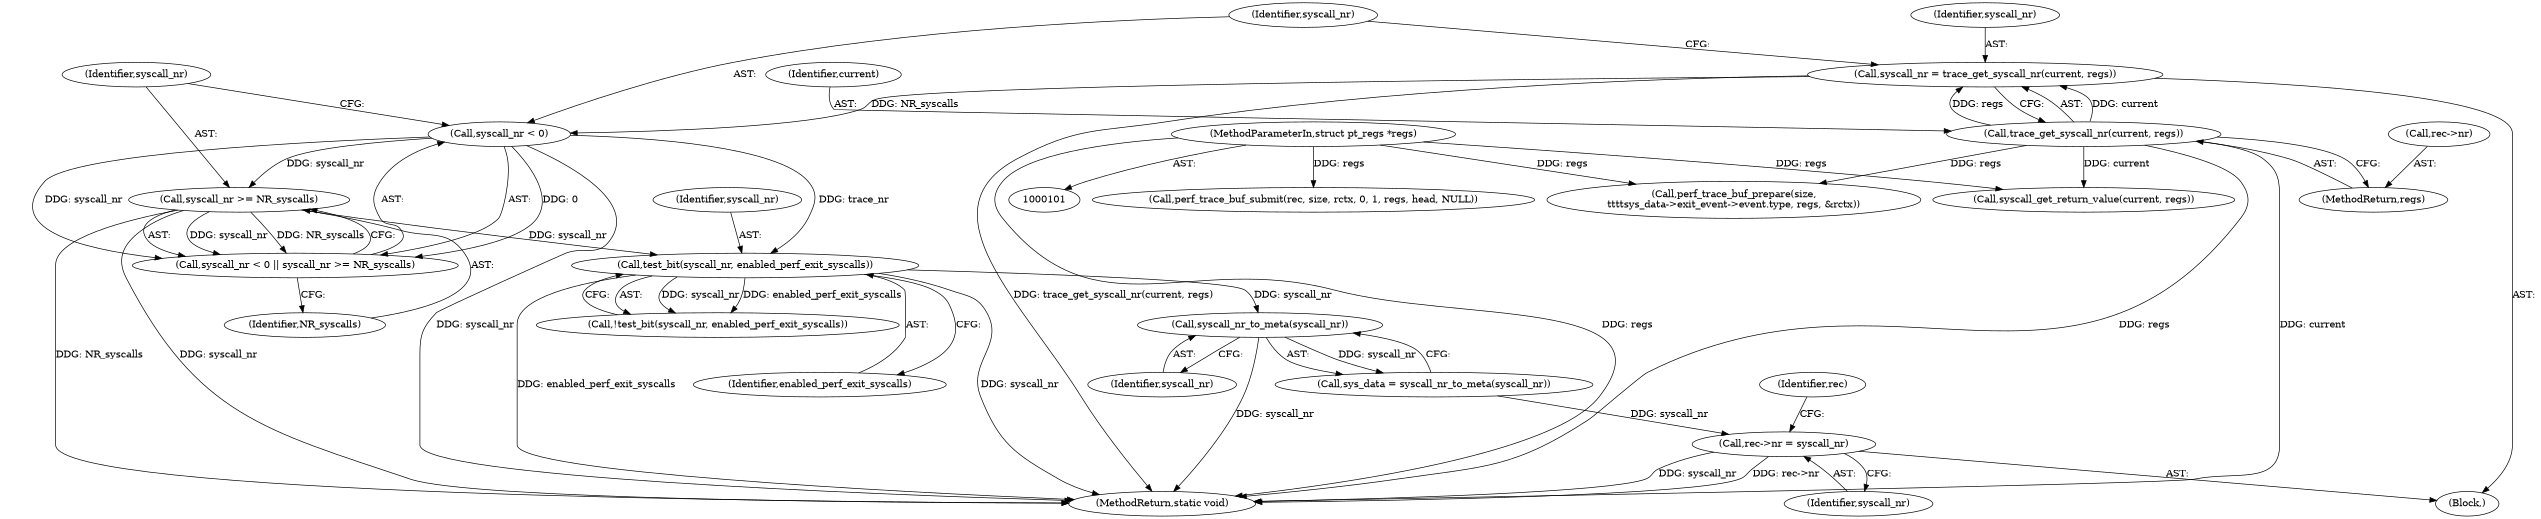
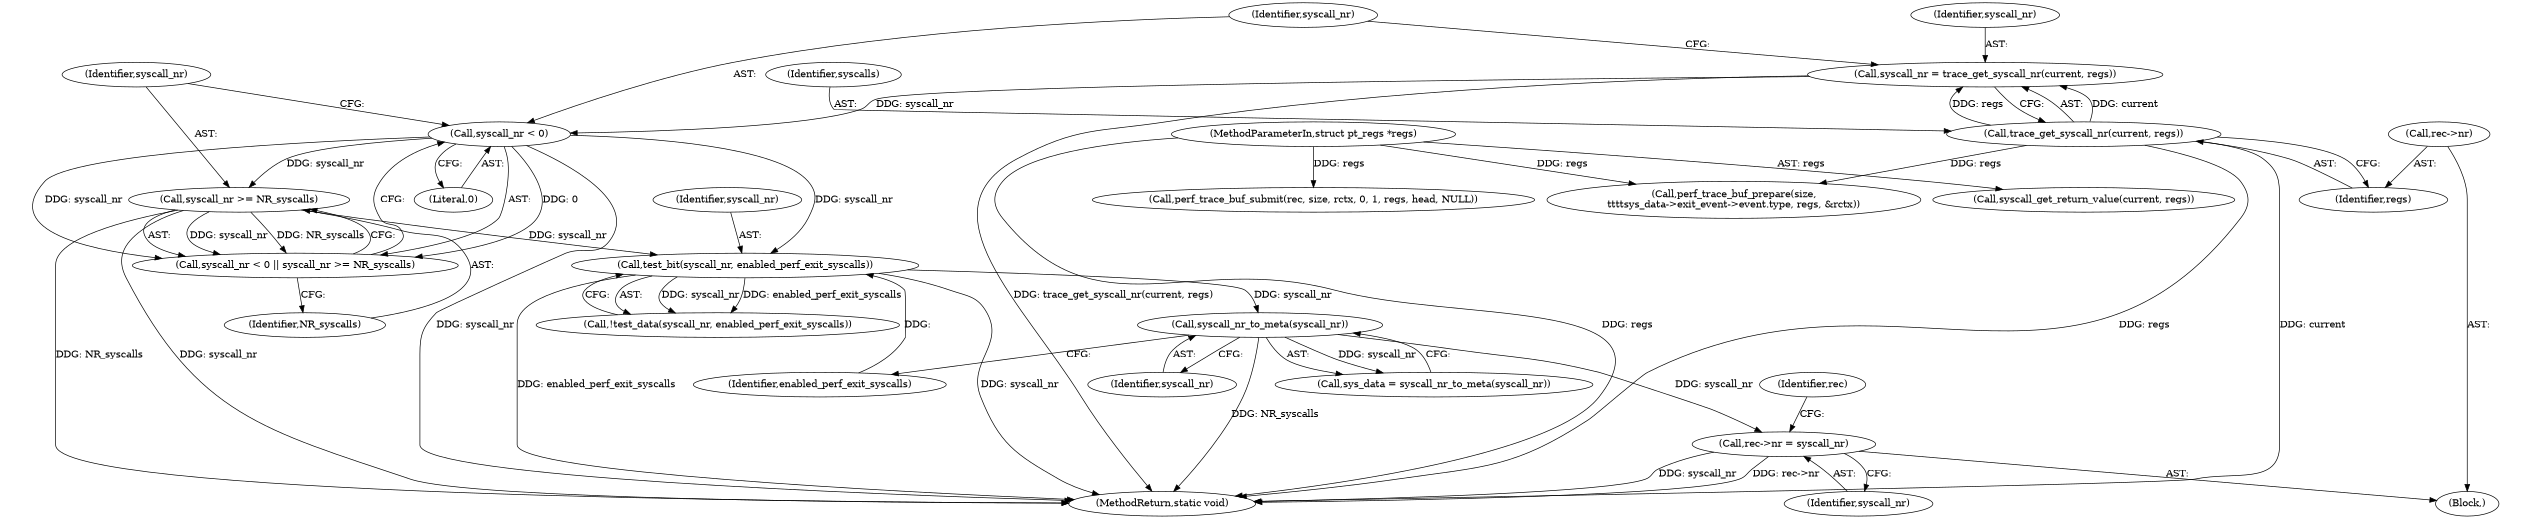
node "(Identifier,current)": label "(Identifier,current)" -> "(Identifier,syscalls)"
edge "(Call,syscall_nr = trace_get_syscall_nr(current, regs))" -> "(Call,syscall_nr < 0)": label "DDG: NR_syscalls" -> "DDG: syscall_nr"
edge "(Call,syscall_nr = trace_get_syscall_nr(current, regs))" -> "(Block,)": now "(Call,rec->nr)" -> "(Block,)"
edge "(MethodParameterIn,struct pt_regs *regs)" -> "(Call,syscall_get_return_value(current, regs))": label "DDG: regs" -> "AST: regs"
edge "(Call,trace_get_syscall_nr(current, regs))" -> "(Call,syscall_get_return_value(current, regs))": removed, label "DDG: current"
edge "(Call,syscall_nr < 0 || syscall_nr >= NR_syscalls)" -> "(Call,syscall_nr < 0)": label "AST: " -> "CFG: "
node "(Literal,0)": added
edge "(Call,syscall_nr < 0)" -> "(Call,test_bit(syscall_nr, enabled_perf_exit_syscalls))": label "DDG: trace_nr" -> "DDG: syscall_nr"
node "1000101": removed
node "(MethodReturn,regs)": label "(MethodReturn,regs)" -> "(Identifier,regs)"
edge "(Call,test_bit(syscall_nr, enabled_perf_exit_syscalls))" -> "(Identifier,enabled_perf_exit_syscalls)": now "(Call,syscall_nr_to_meta(syscall_nr))" -> "(Identifier,enabled_perf_exit_syscalls)"
node "(Call,!test_bit(syscall_nr, enabled_perf_exit_syscalls))": label "(Call,!test_bit(syscall_nr, enabled_perf_exit_syscalls))" -> "(Call,!test_data(syscall_nr, enabled_perf_exit_syscalls))"
edge "(Identifier,enabled_perf_exit_syscalls)" -> "(Call,test_bit(syscall_nr, enabled_perf_exit_syscalls))": label "AST: " -> "DDG: "
edge "(Call,syscall_nr_to_meta(syscall_nr))" -> "(MethodReturn,static void)": label "DDG: syscall_nr" -> "DDG: NR_syscalls"
edge "(Call,sys_data = syscall_nr_to_meta(syscall_nr))" -> "(Call,rec->nr = syscall_nr)": now "(Call,syscall_nr_to_meta(syscall_nr))" -> "(Call,rec->nr = syscall_nr)"
